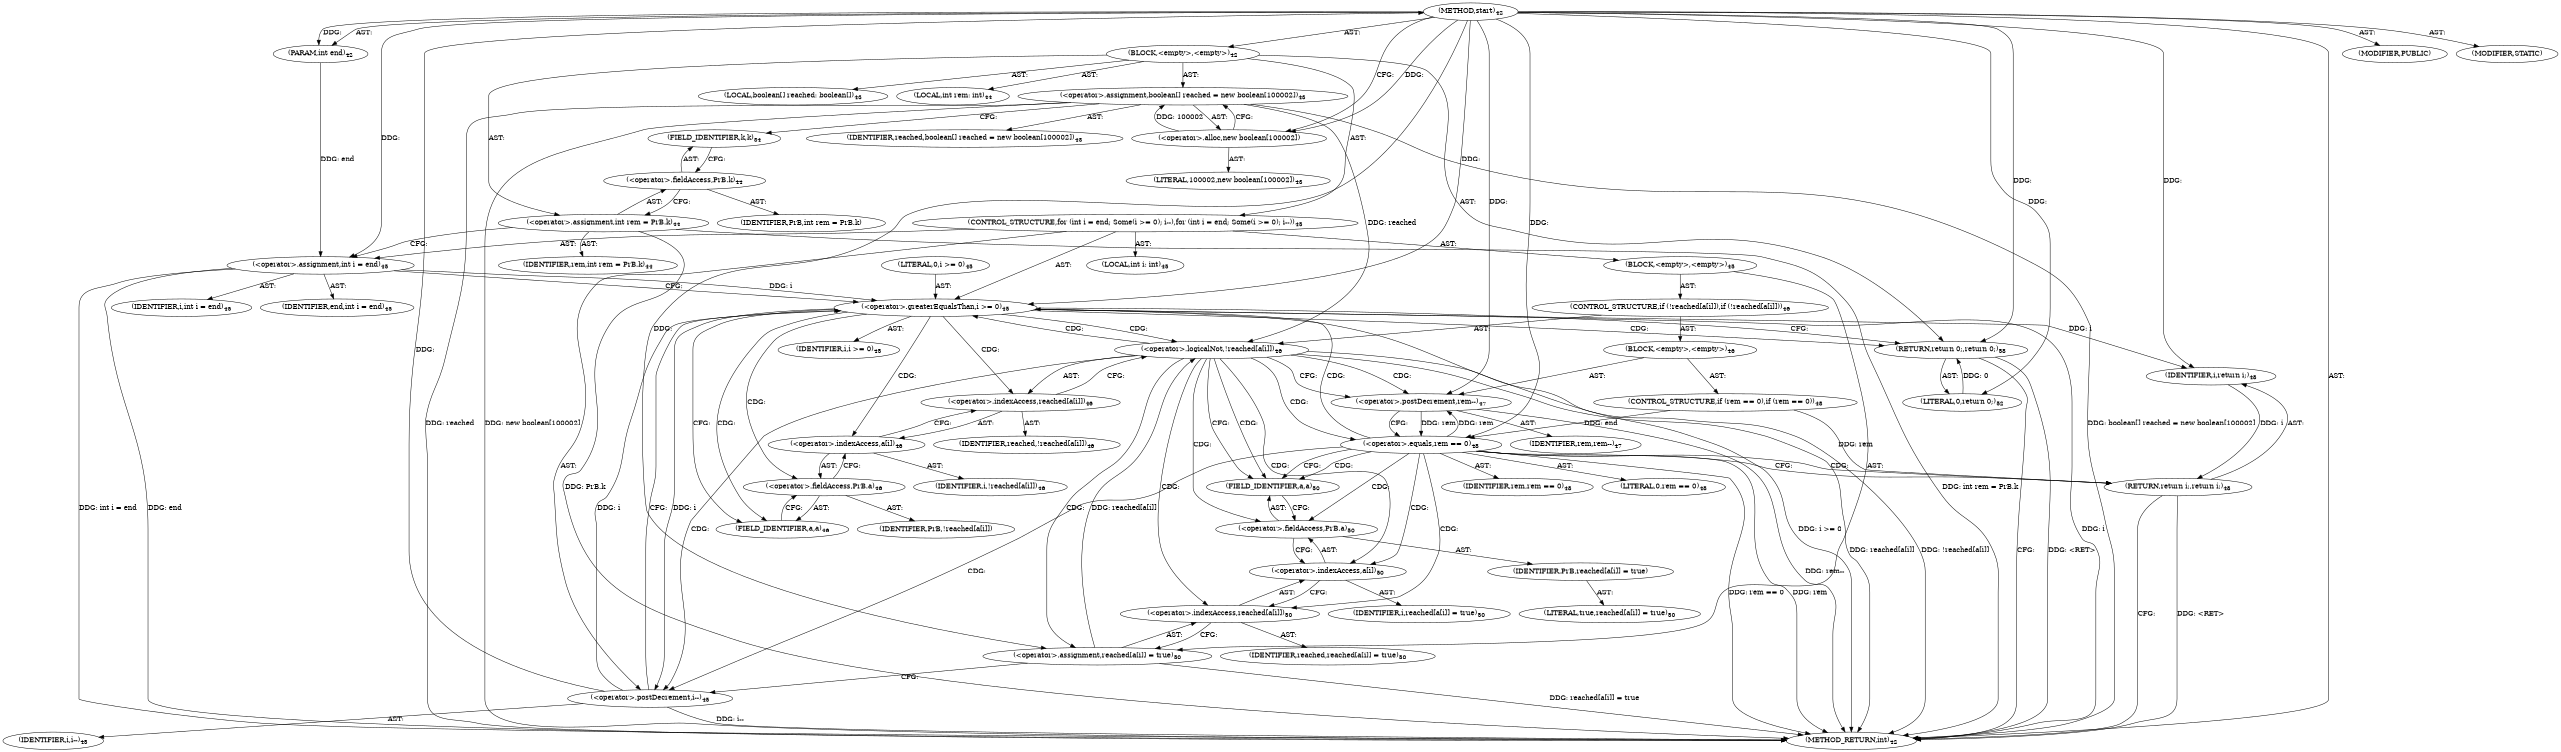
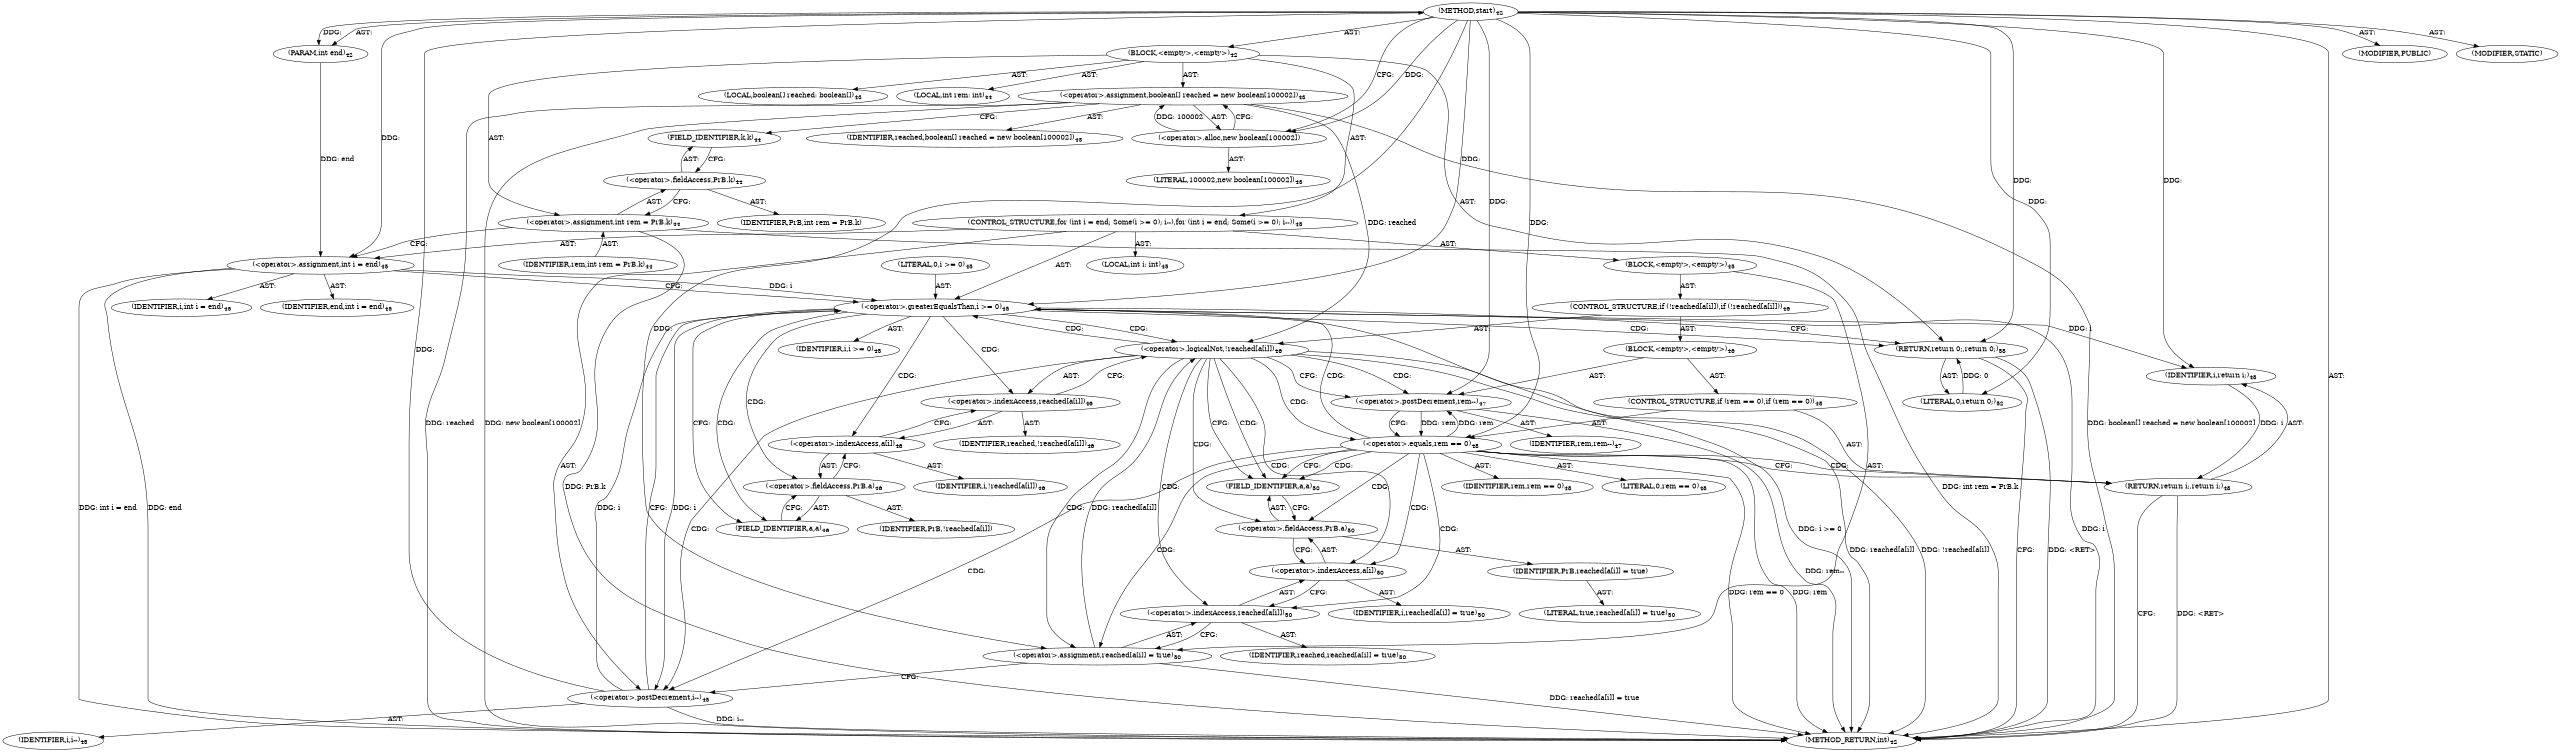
node "(FIELD_IDENTIFIER,k,k)": text "34" -> "44"
edge "(<operator>.assignment,int rem = PrB.k)" -> "(IDENTIFIER,rem,int rem = PrB.k)": reversed
edge "(CONTROL_STRUCTURE,if (rem == 0),if (rem == 0))" -> "(<operator>.equals,rem == 0)": label "DDG: end" -> "AST: "
edge "(CONTROL_STRUCTURE,if (rem == 0),if (rem == 0))" -> "(RETURN,return i;,return i;)": label "DDG: rem" -> "AST: "
edge "(<operator>.equals,rem == 0)" -> "(<operator>.assignment,reached[a[i]] = true)": added, label "CDG:"
